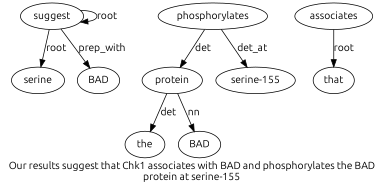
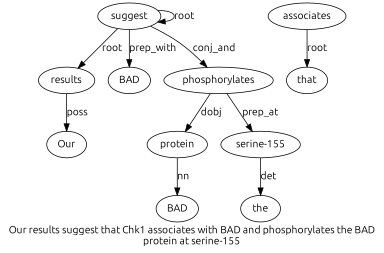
edge "suggest" -> "phosphorylates": added, label "conj_and"
edge "phosphorylates" -> "protein": label "det" -> "dobj"
edge "phosphorylates" -> "serine-155": label "det_at" -> "prep_at"
node "serine": label "serine" -> "results"
edge "protein" -> "the": now "serine-155" -> "the"
node "Our": added
